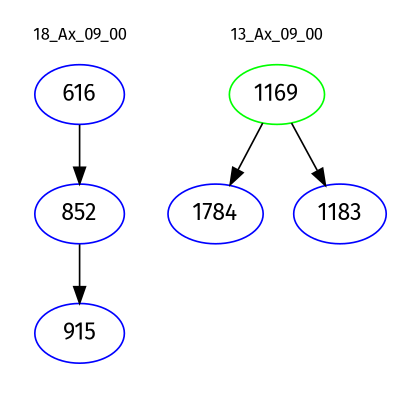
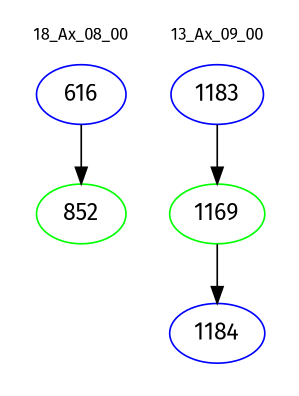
cluster "18_Ax_09_00": label "18_Ax_09_00" -> "18_Ax_08_00"
edge "1169" -> "1183": reversed
node "852": color blue -> green
node "1784": label "1784" -> "1184"
node "915": removed
